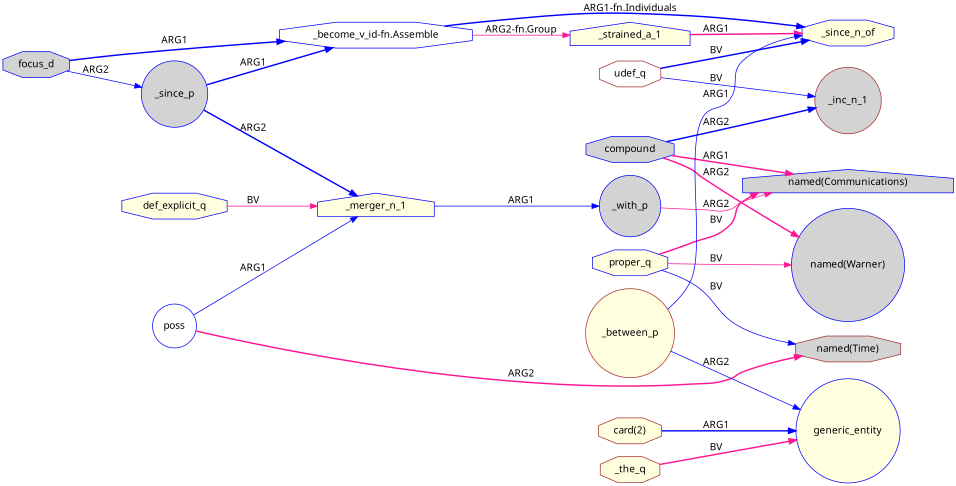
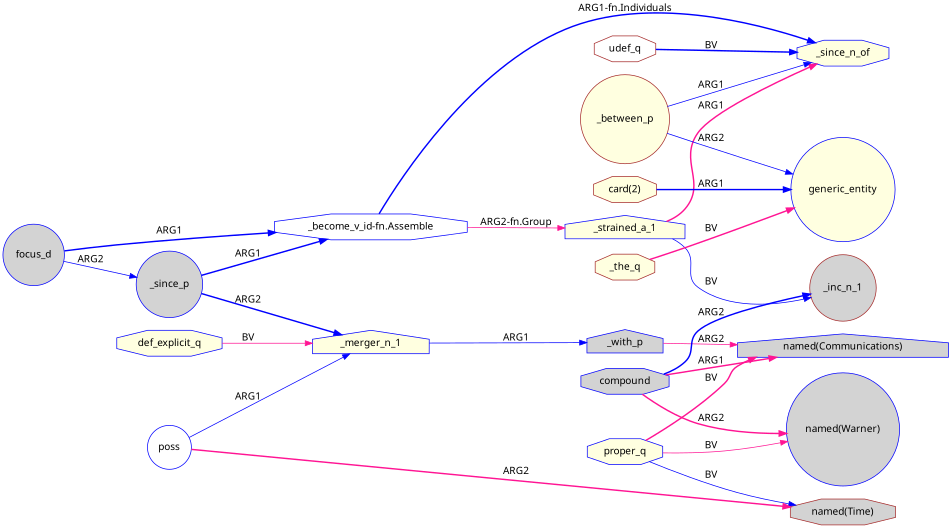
node "focus_d": shape octagon -> circle
edge "udef_q" -> "_inc_n_1": now "_strained_a_1" -> "_inc_n_1"
node "_with_p": shape circle -> house
